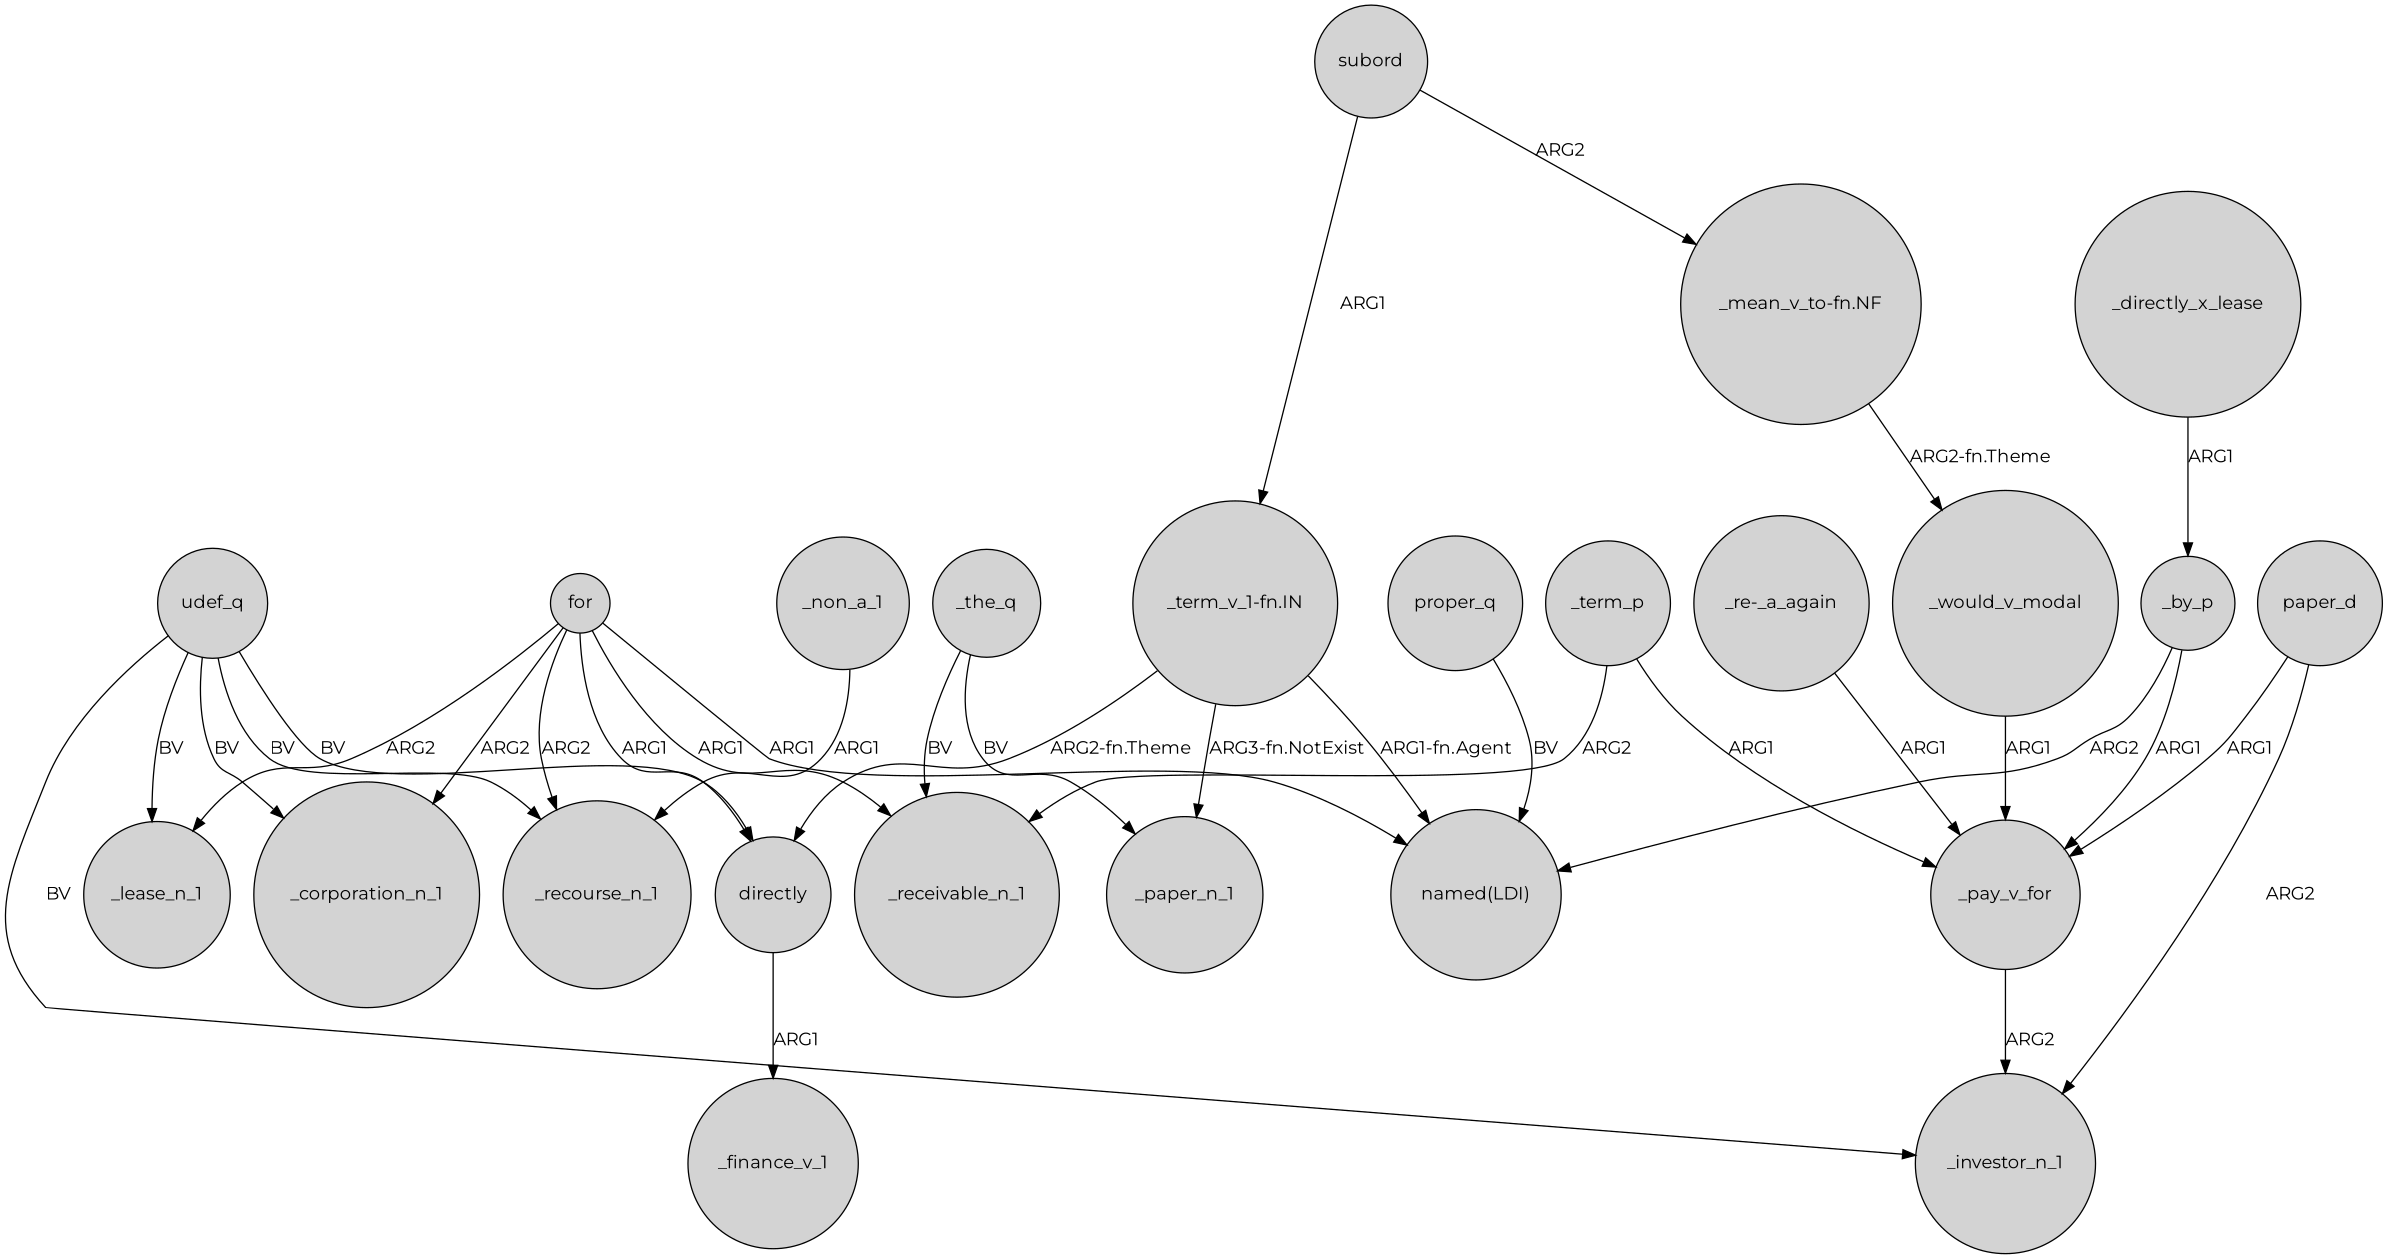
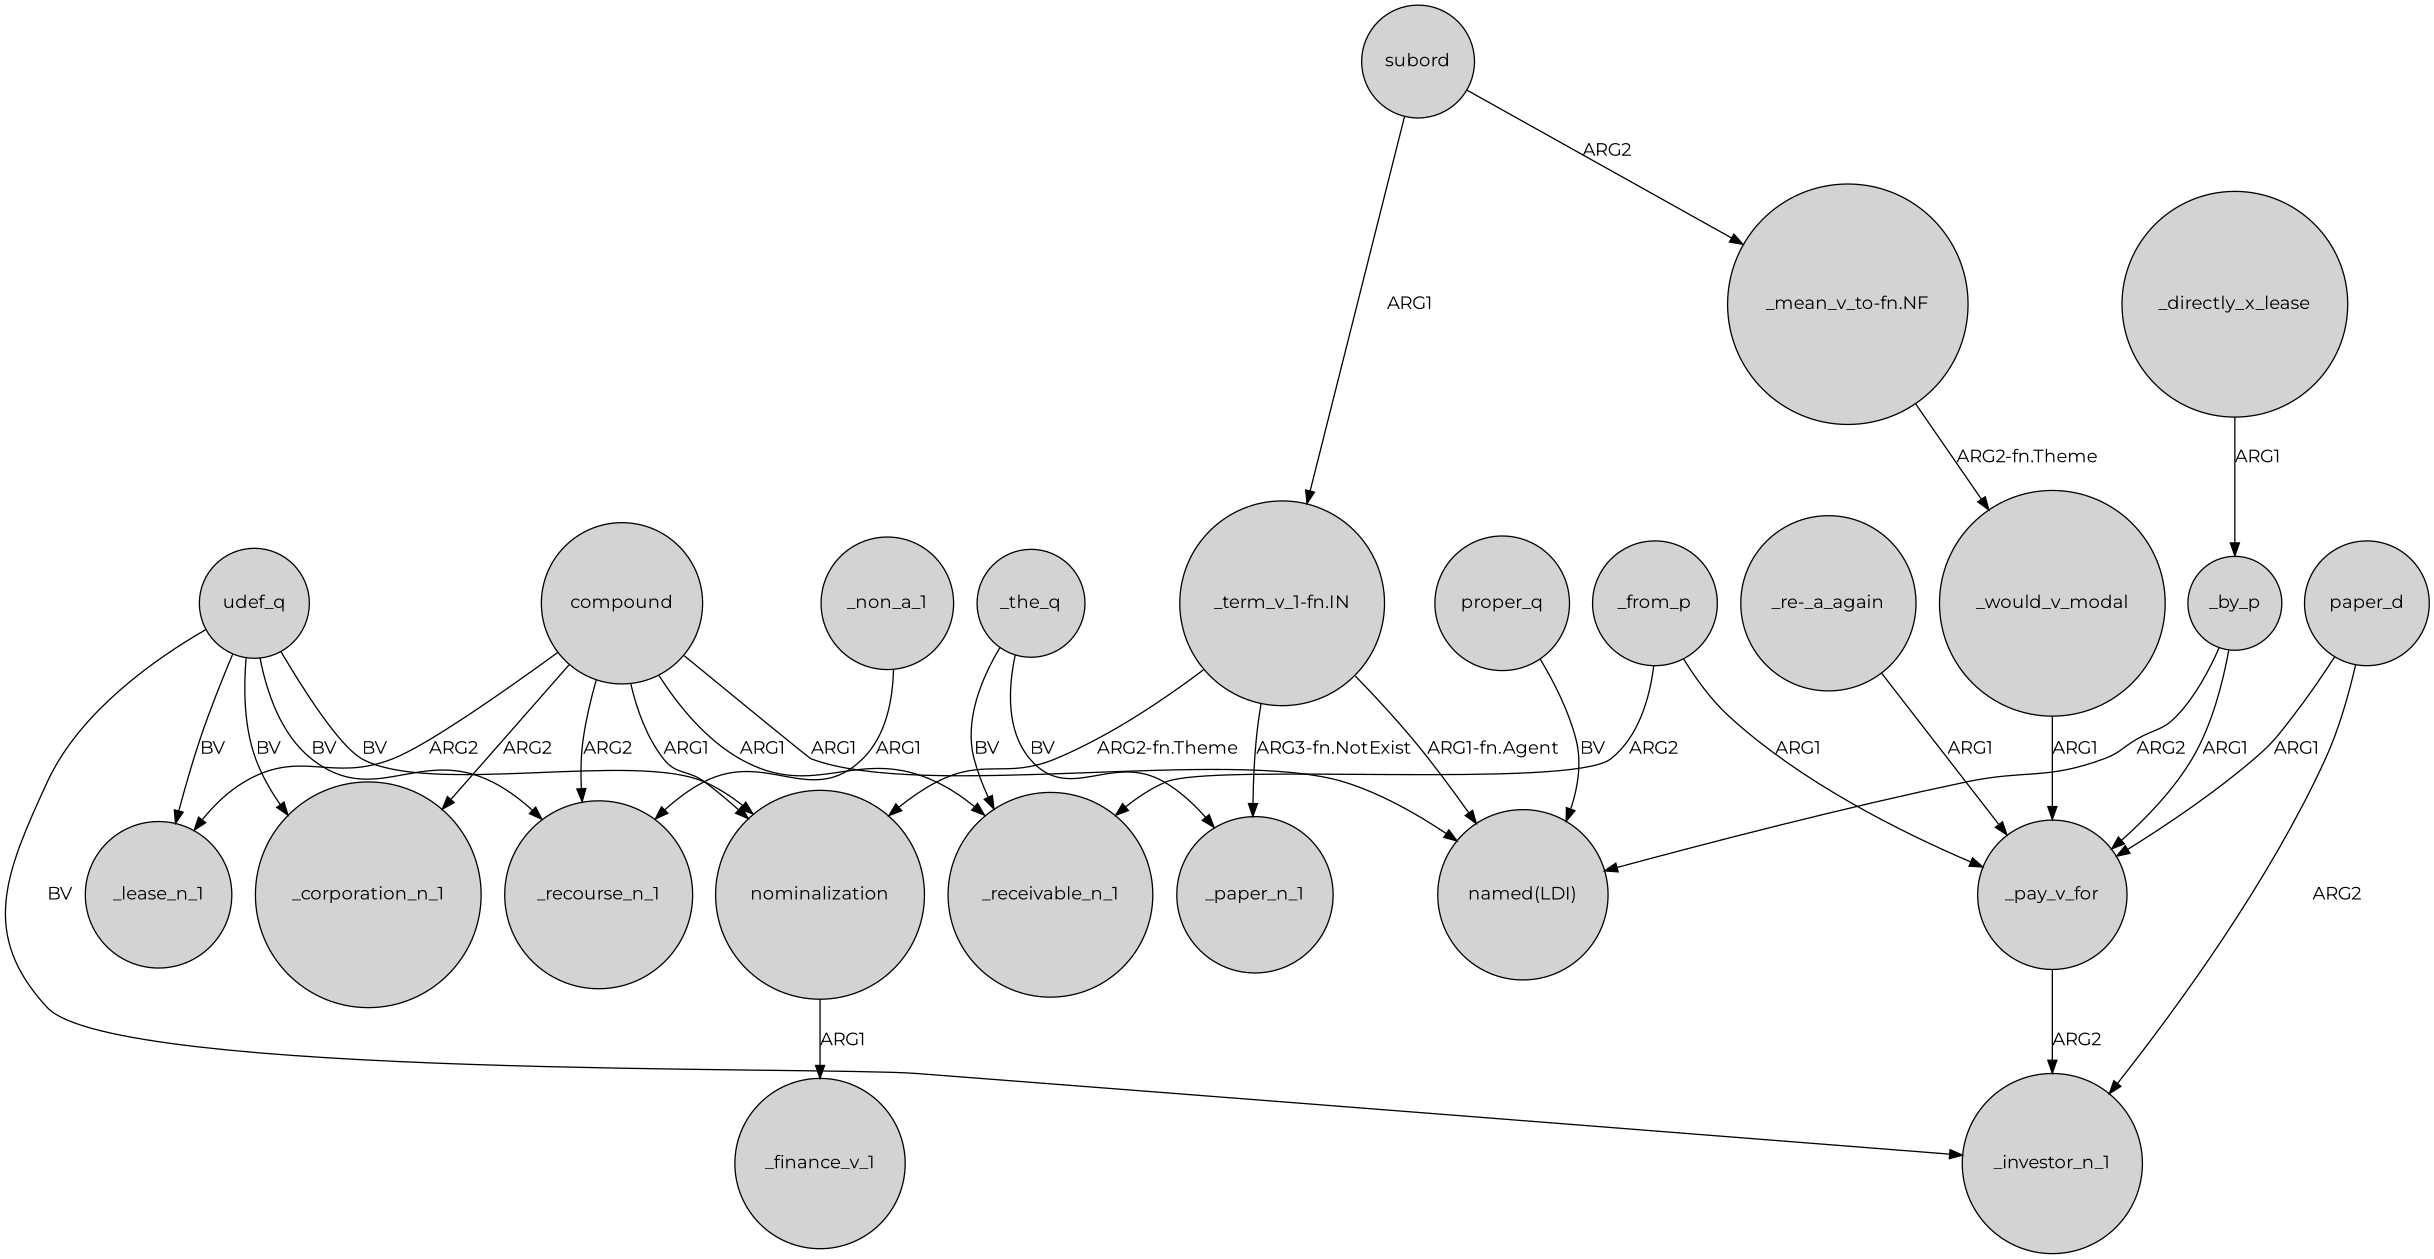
node "for": label "for" -> "compound"
node "_term_p": label "_term_p" -> "_from_p"
node "directly": label "directly" -> "nominalization"
